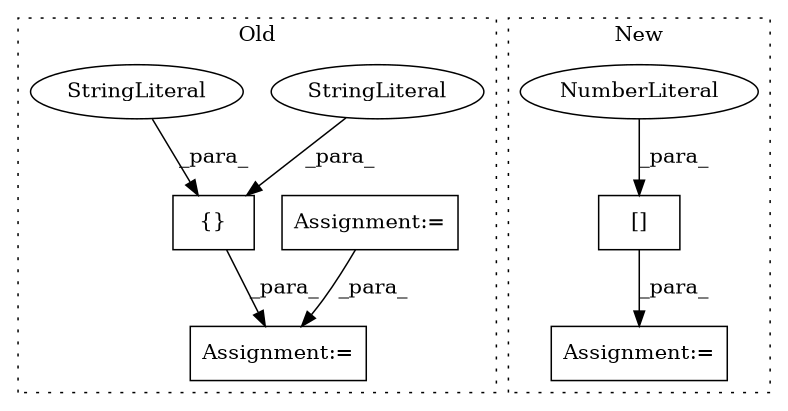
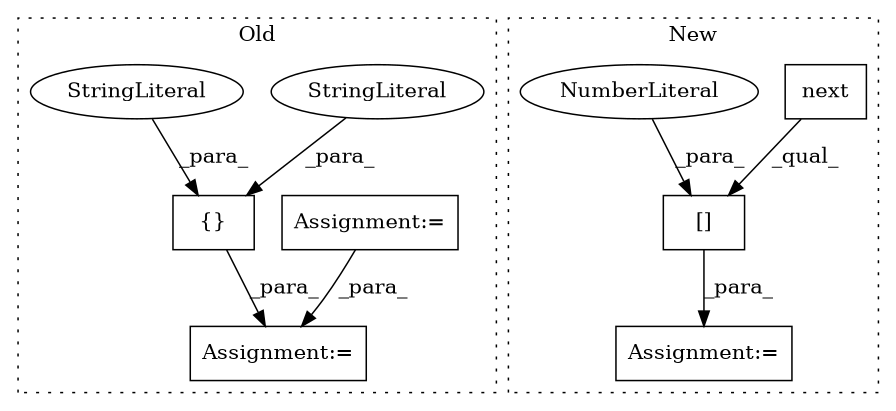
node "next": added
